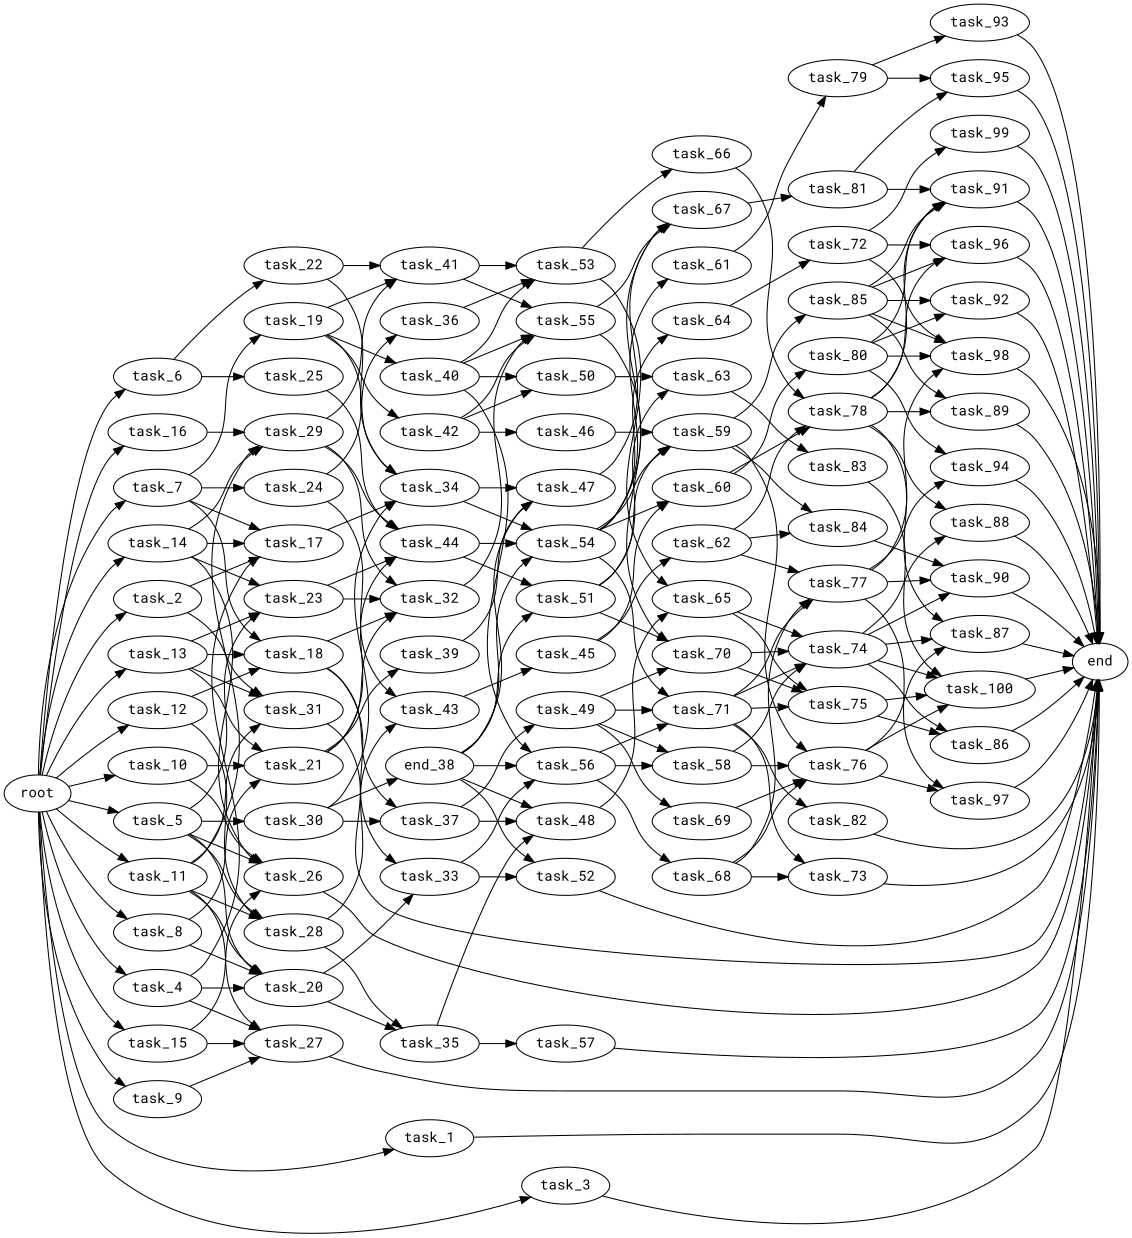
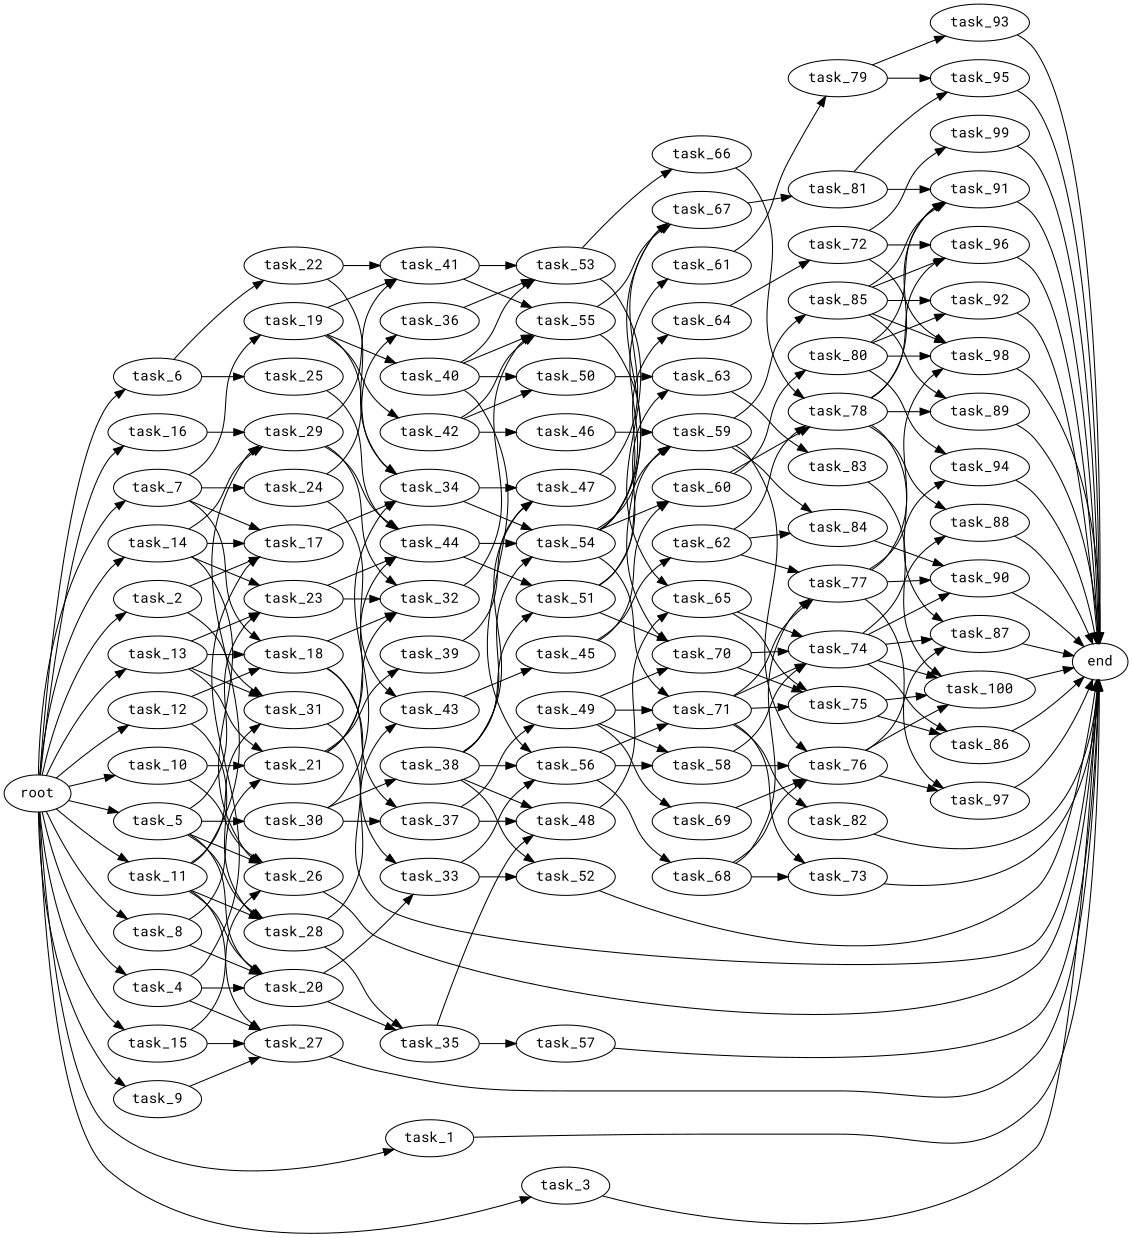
node "end_38": label "end_38" -> "task_38"
